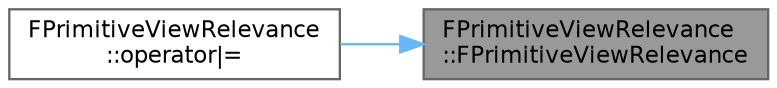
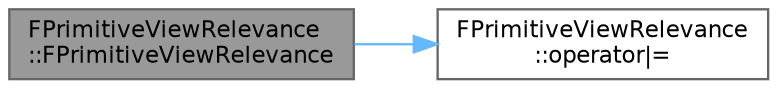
edge "FPrimitiveViewRelevance ::operator|=" -> "FPrimitiveViewRelevance ::FPrimitiveViewRelevance": reversed
